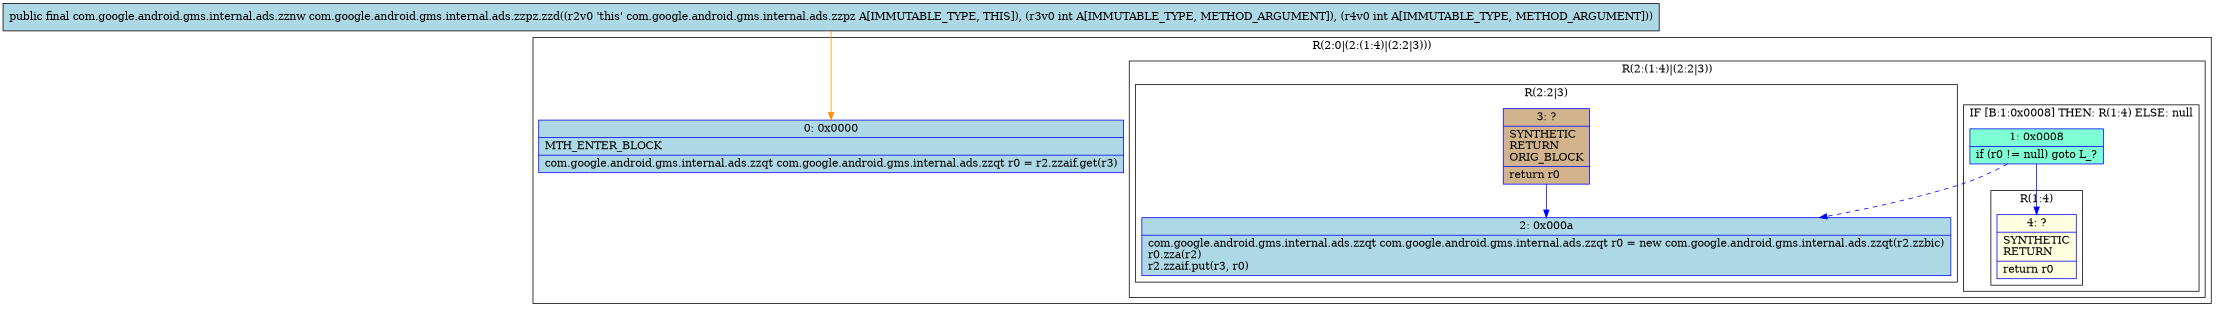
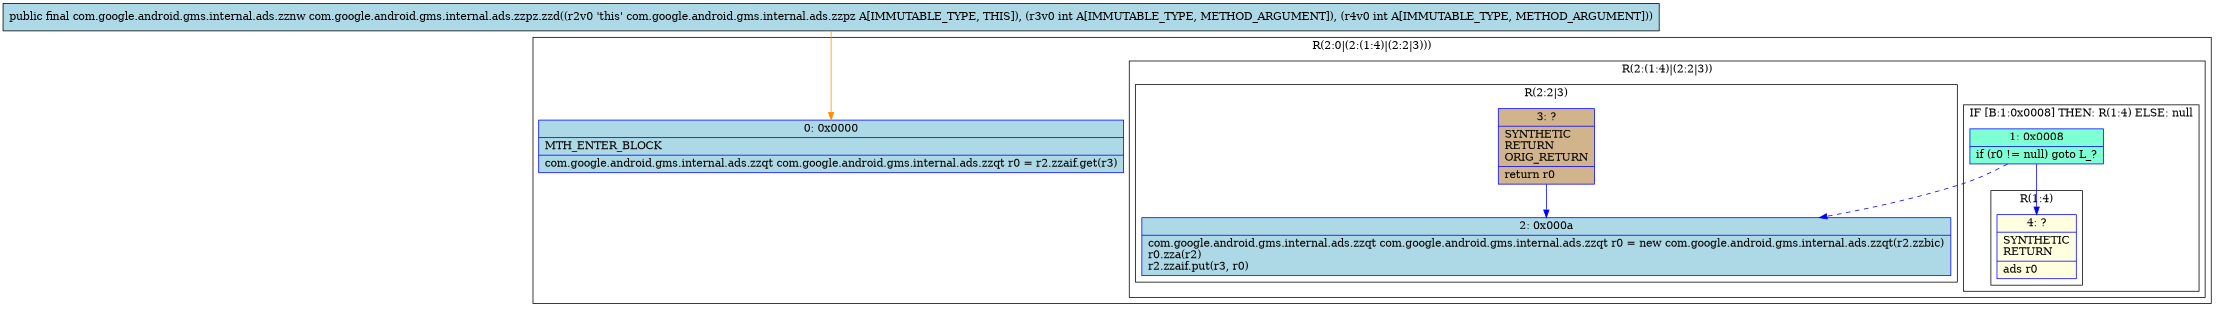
node "3: ?": text "ORIG_BLOCK" -> "ORIG_RETURN"
node "4: ?": text "return r0" -> "ads r0"
